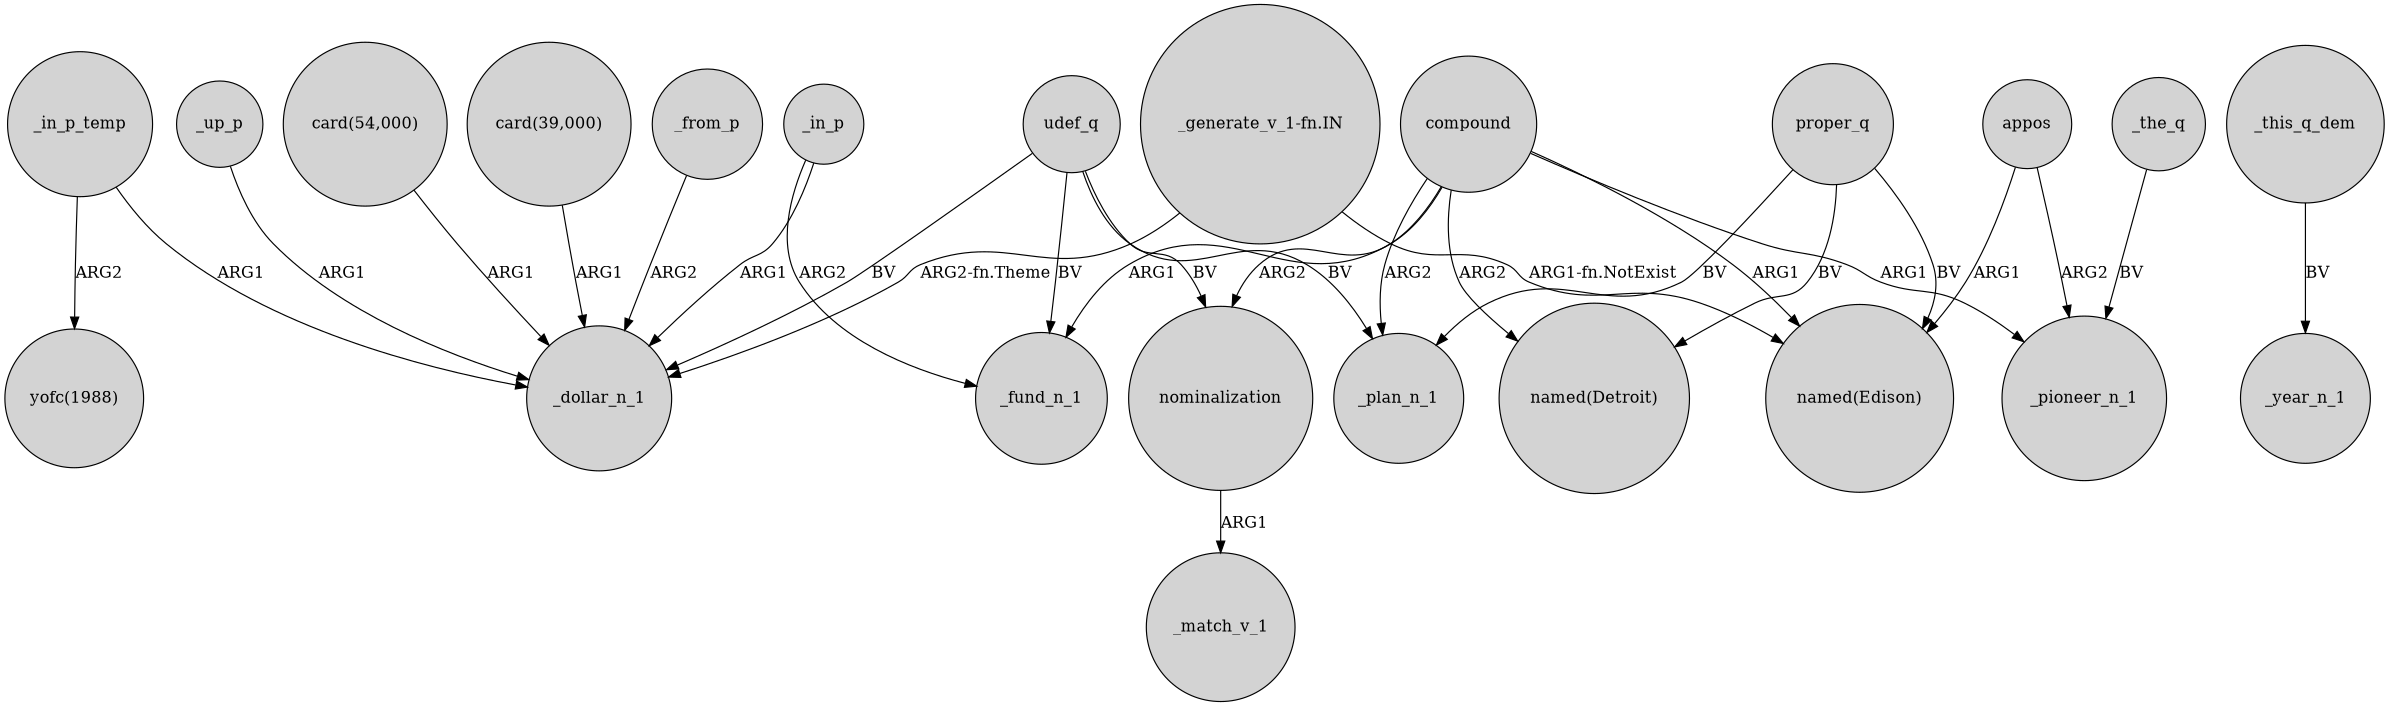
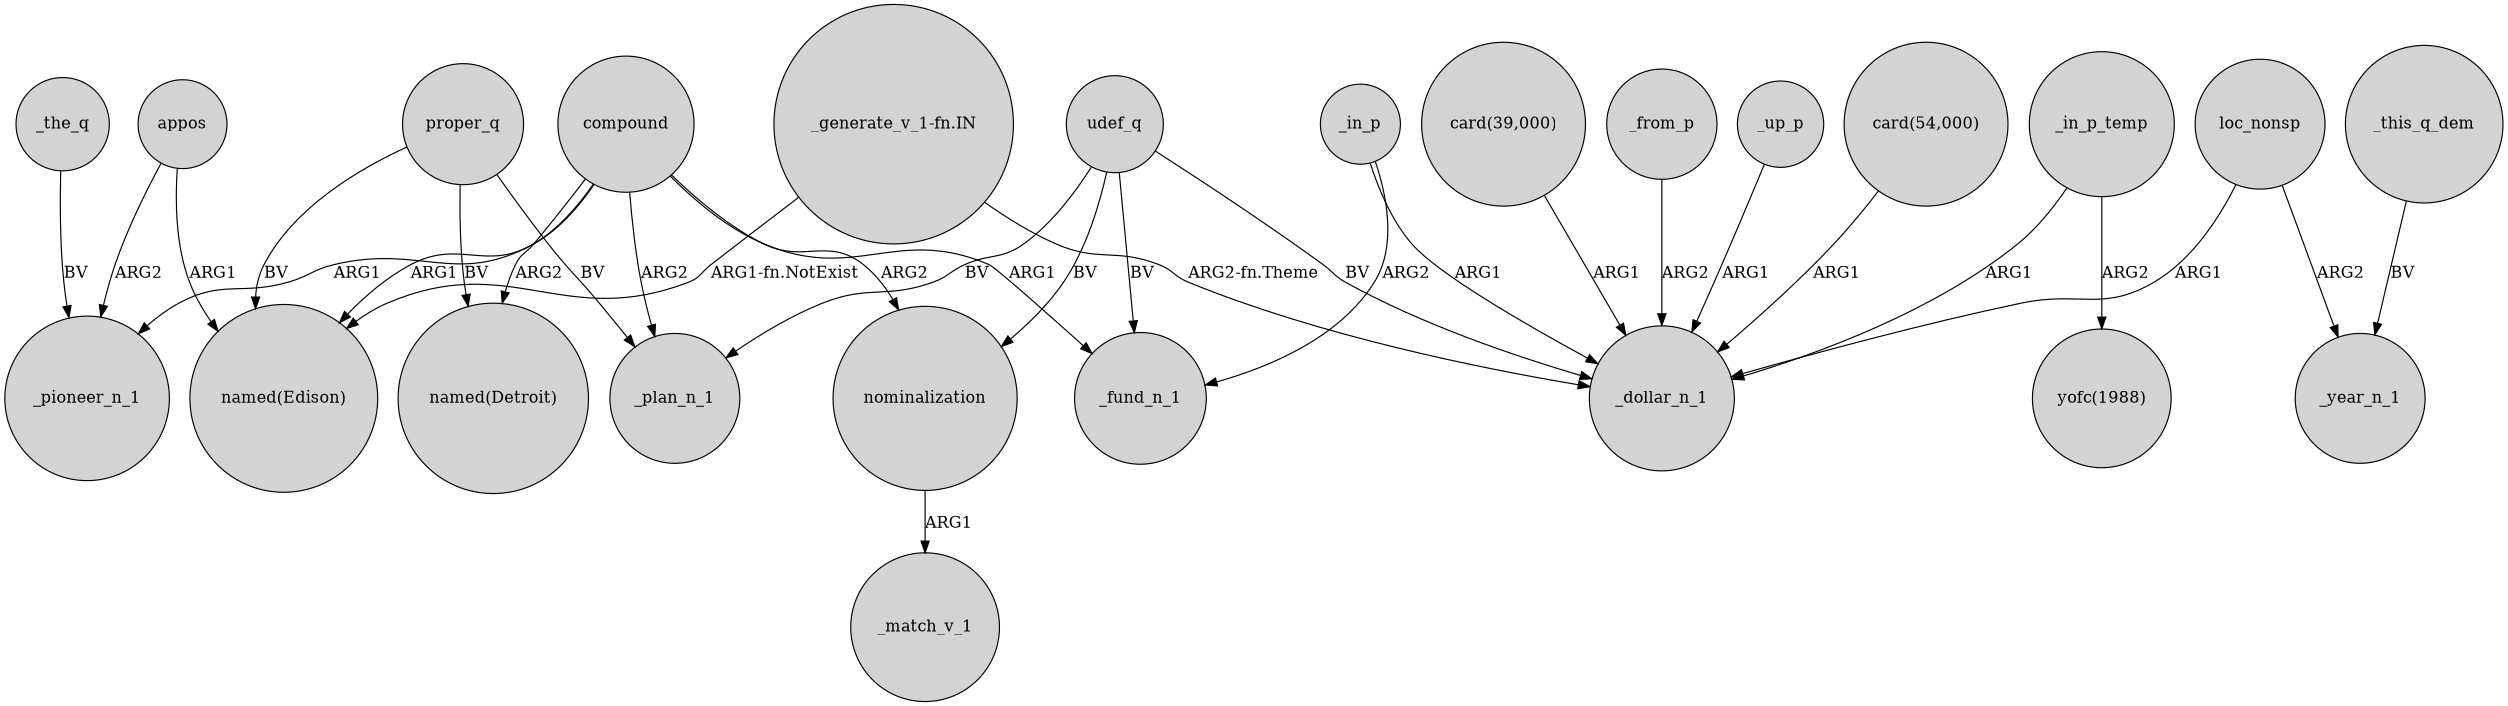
node "loc_nonsp": added
